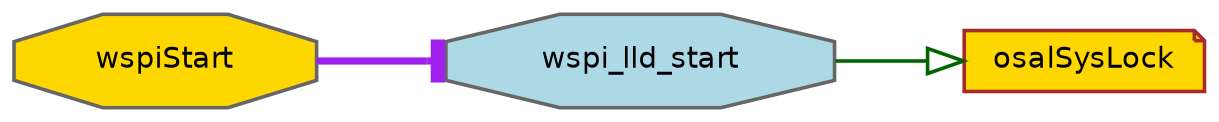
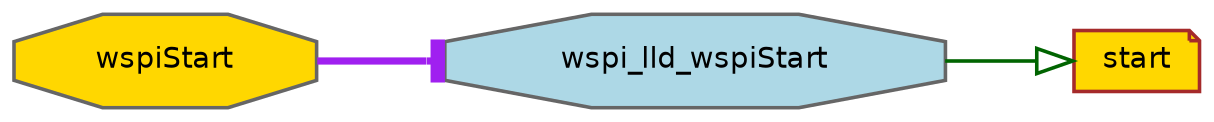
node "wspi_lld_start": label "wspi_lld_start" -> "wspi_lld_wspiStart"
node "osalSysLock": label "osalSysLock" -> "start"
